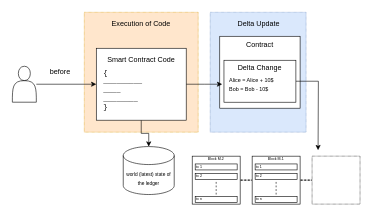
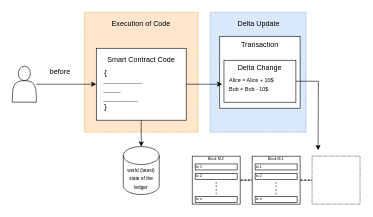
node "Contract": label "Contract" -> "Transaction"
node "world (latest) state of the ledger": size 51x48 -> 36x48
